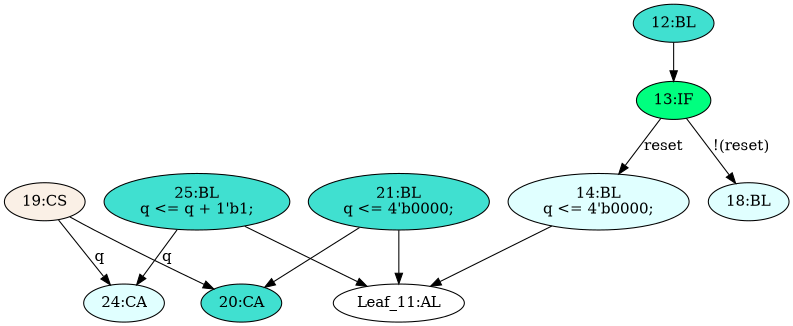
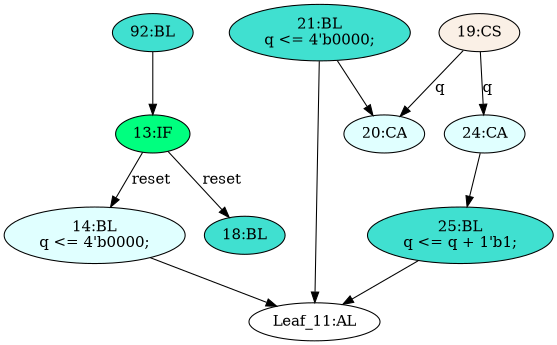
node "12:BL": label "12:BL" -> "92:BL"
edge "13:IF" -> "18:BL": label "!(reset)" -> "reset"
node "18:BL": fillcolor lightcyan -> turquoise
edge "25:BL q <= q + 1'b1;" -> "24:CA": reversed
node "20:CA": fillcolor turquoise -> lightcyan
